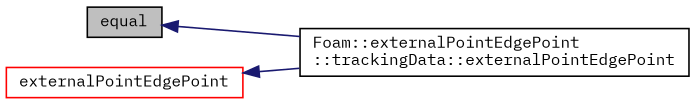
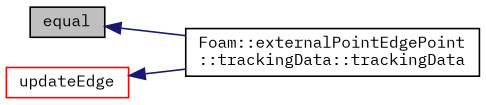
node "Foam::externalPointEdgePoint ::trackingData::externalPointEdgePoint": label "Foam::externalPointEdgePoint ::trackingData::externalPointEdgePoint" -> "Foam::externalPointEdgePoint ::trackingData::trackingData"
node "externalPointEdgePoint": label "externalPointEdgePoint" -> "updateEdge"
